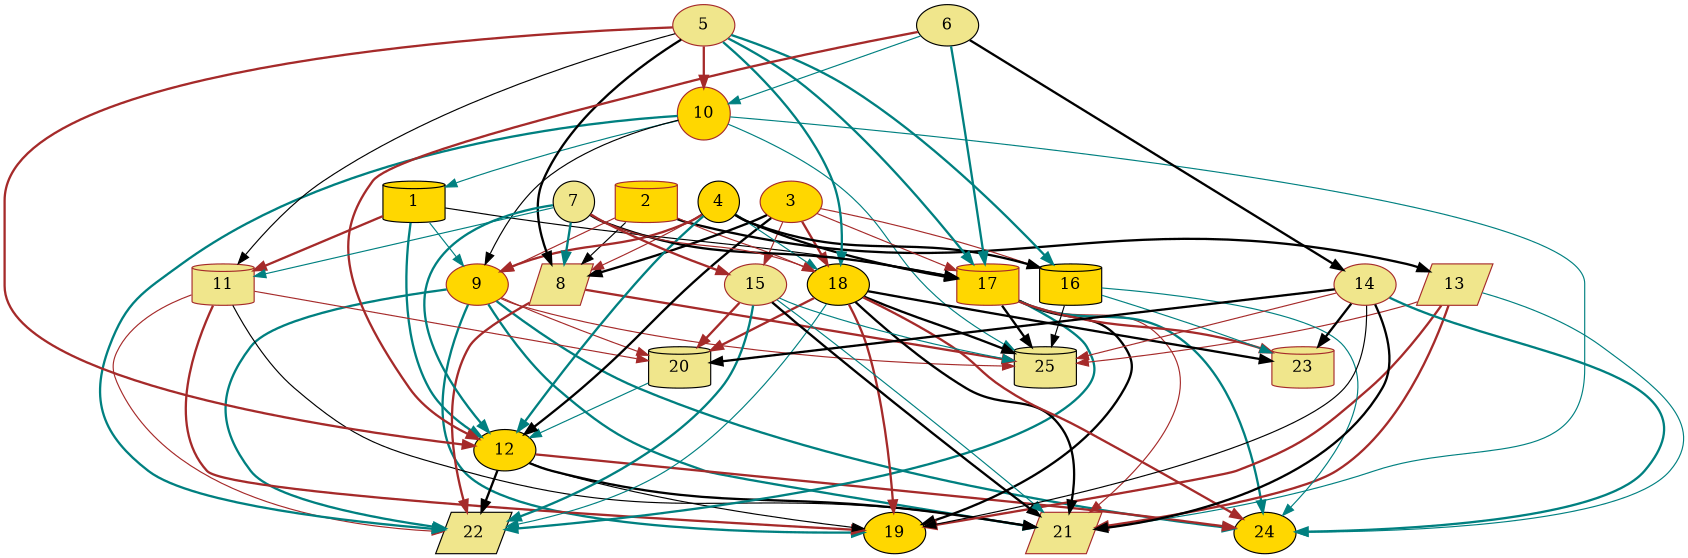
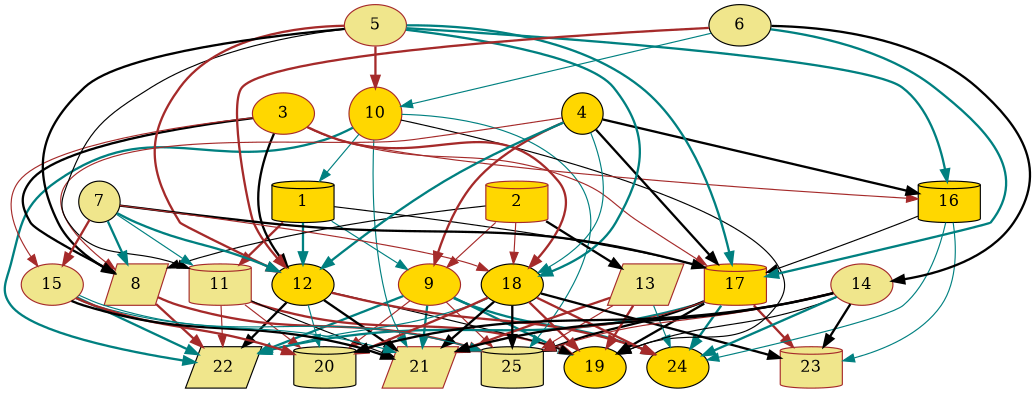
edge "10" -> "9": now "10" -> "19"
edge "16" -> "25": now "16" -> "17"
edge "20" -> "12": reversed
